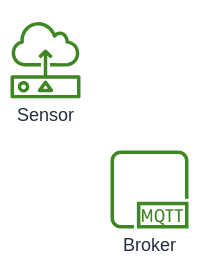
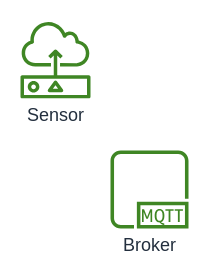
node "Sensor": moved (46, 60) -> (56, 60)
